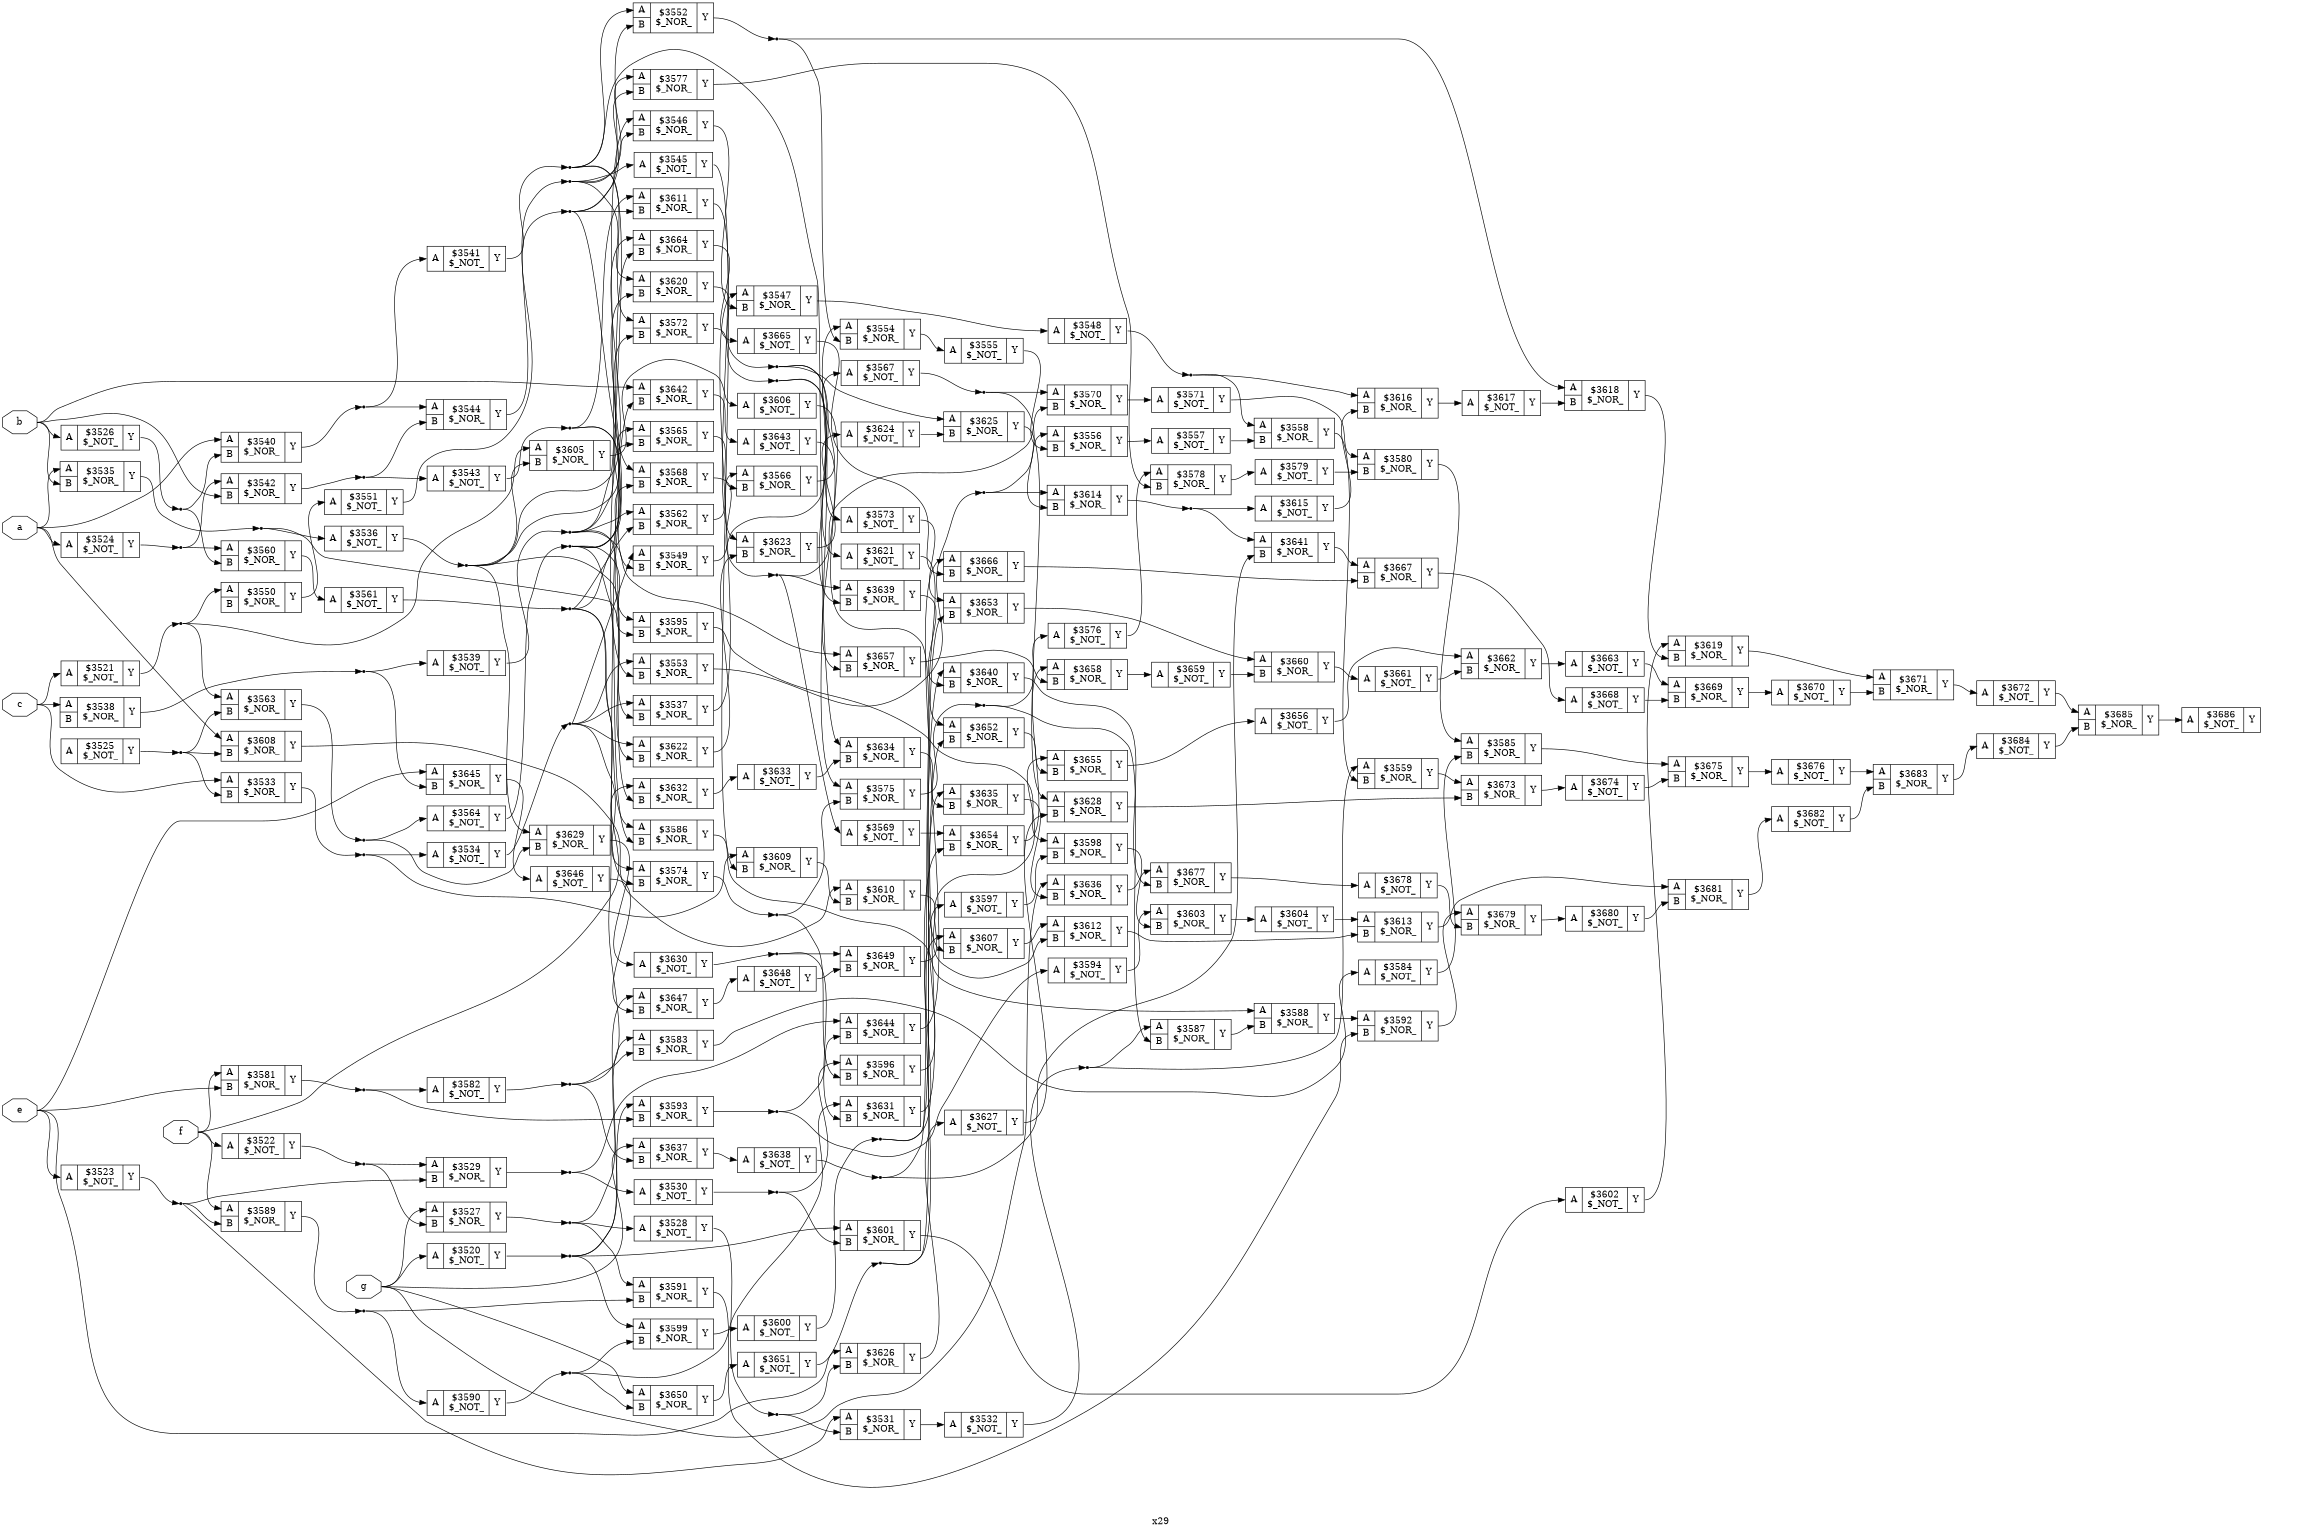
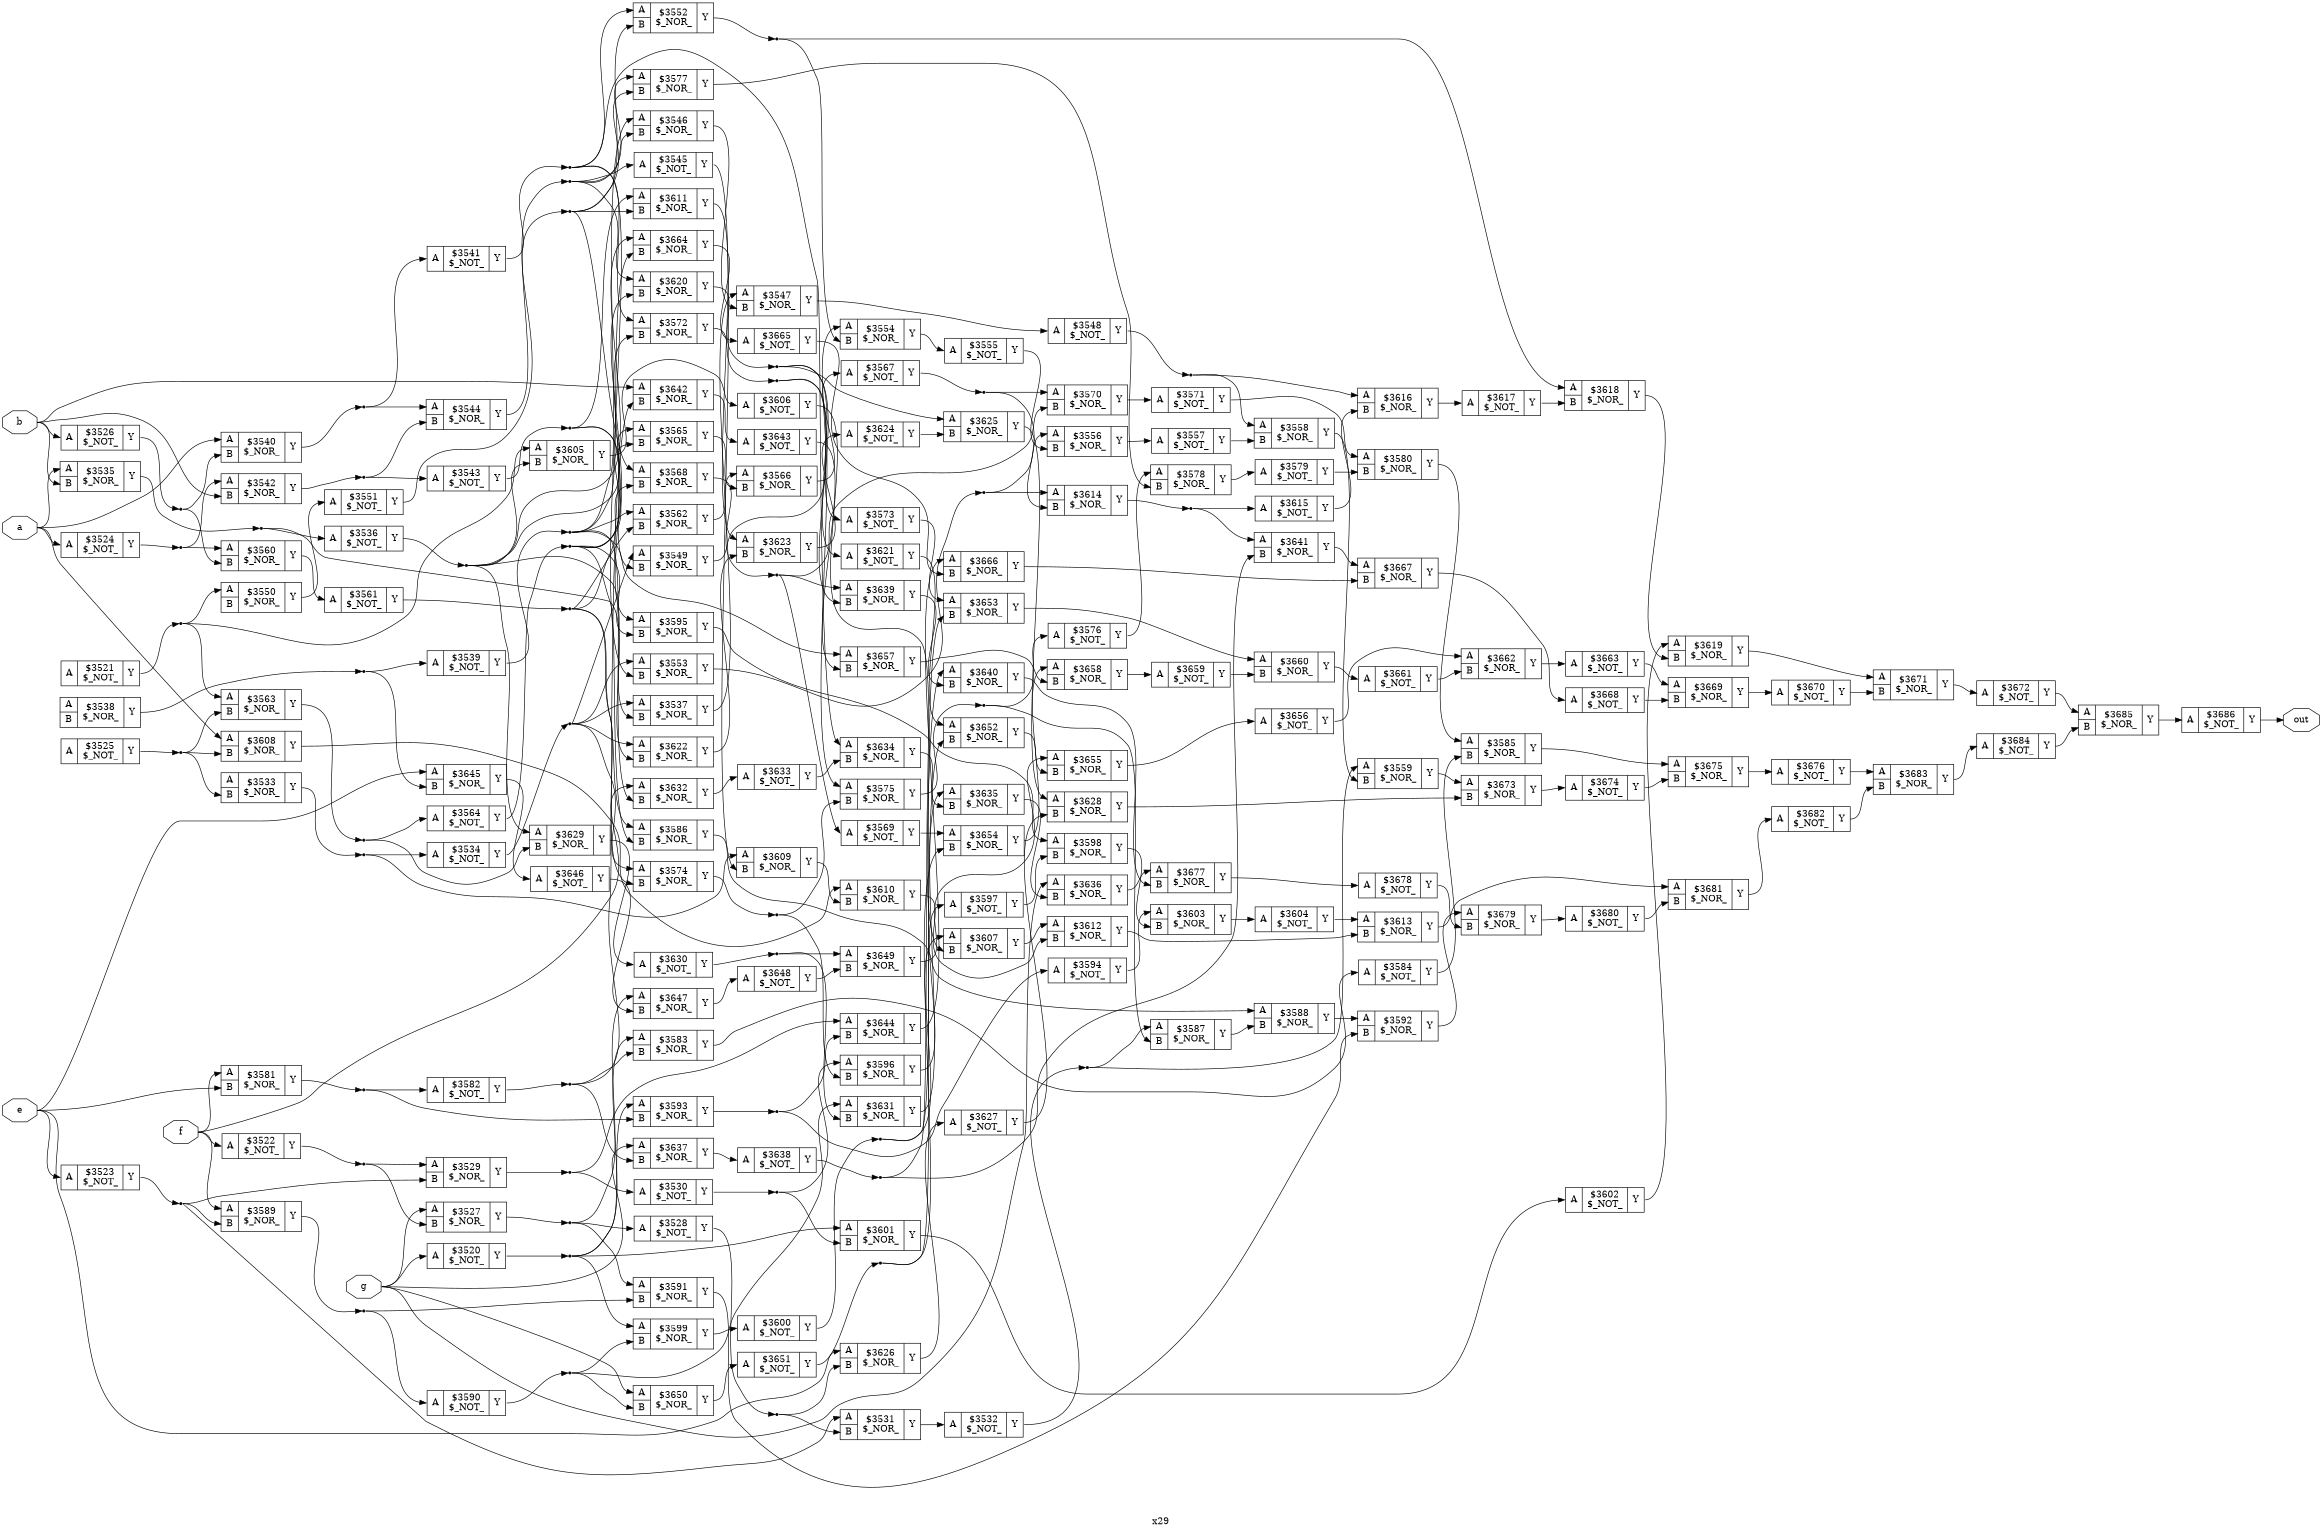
node "c": removed
node "out": added
